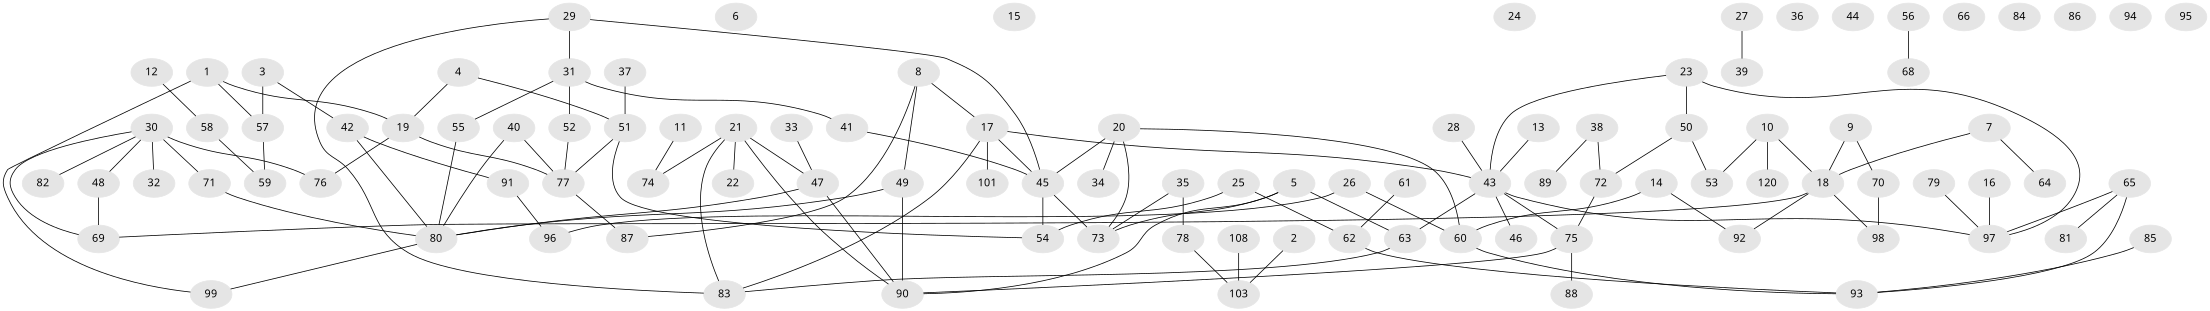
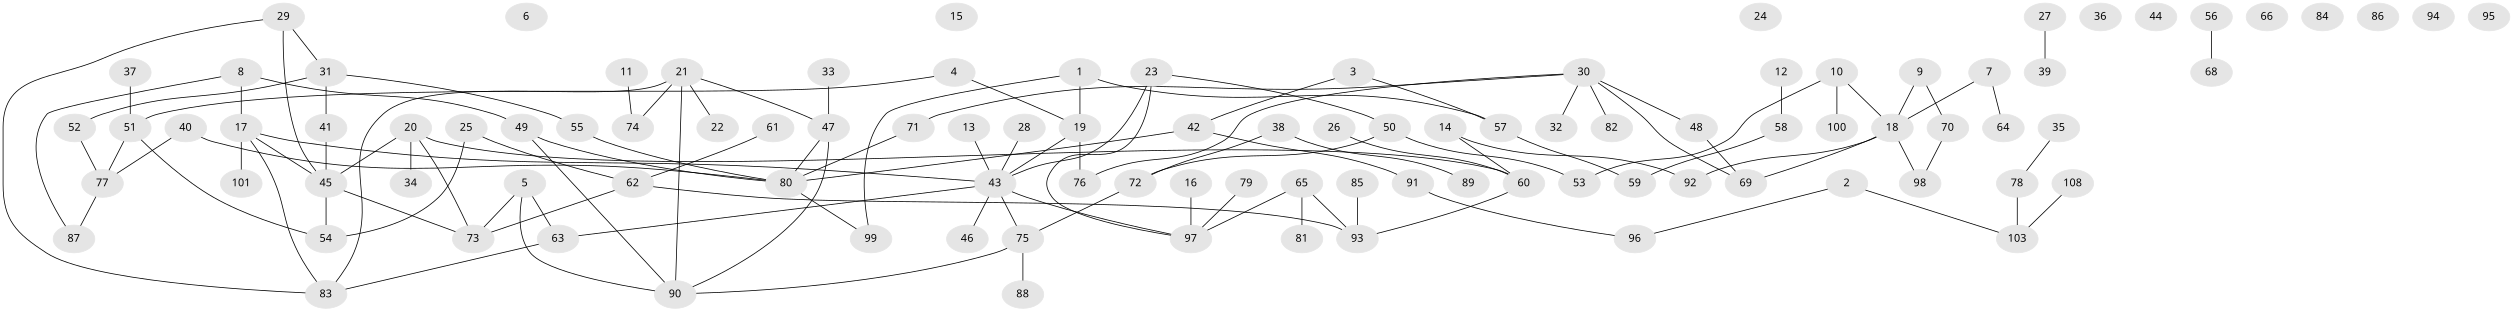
edge "19" -- "77": now "19" -- "43"
node "120": label "120" -> "100"
edge "35" -- "73": now "62" -- "73"
edge "26" -- "96": now "2" -- "96"
